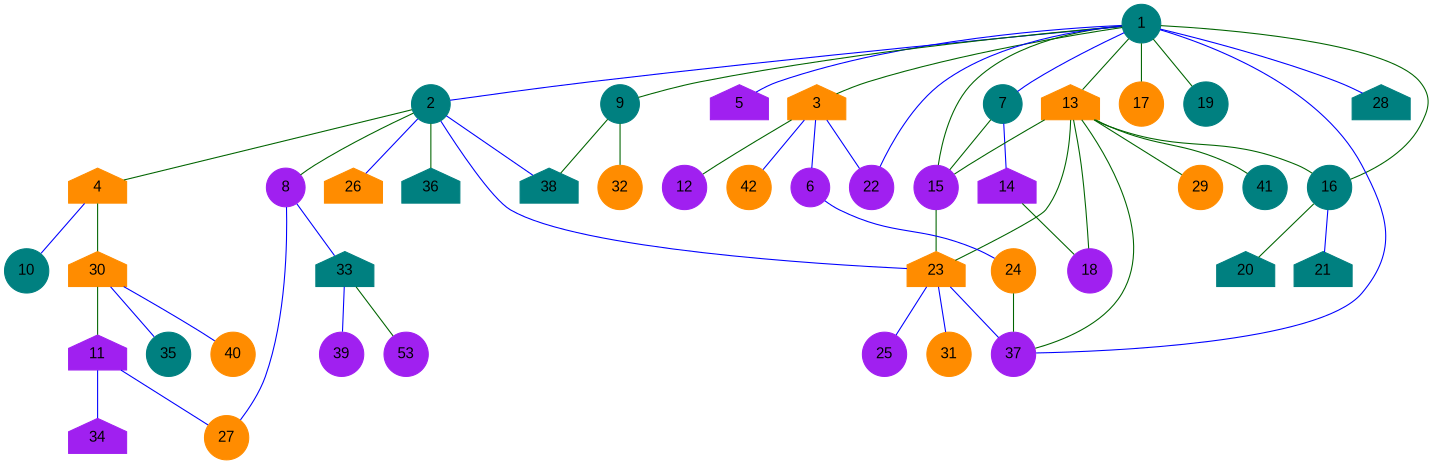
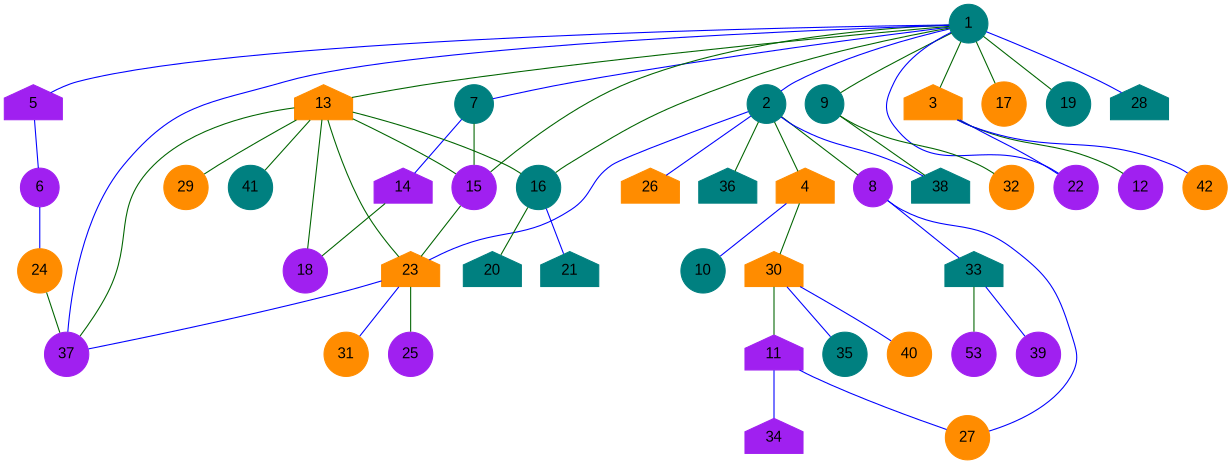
edge "3" -- "6": now "5" -- "6"
edge "23" -- "25": color blue -> darkgreen
